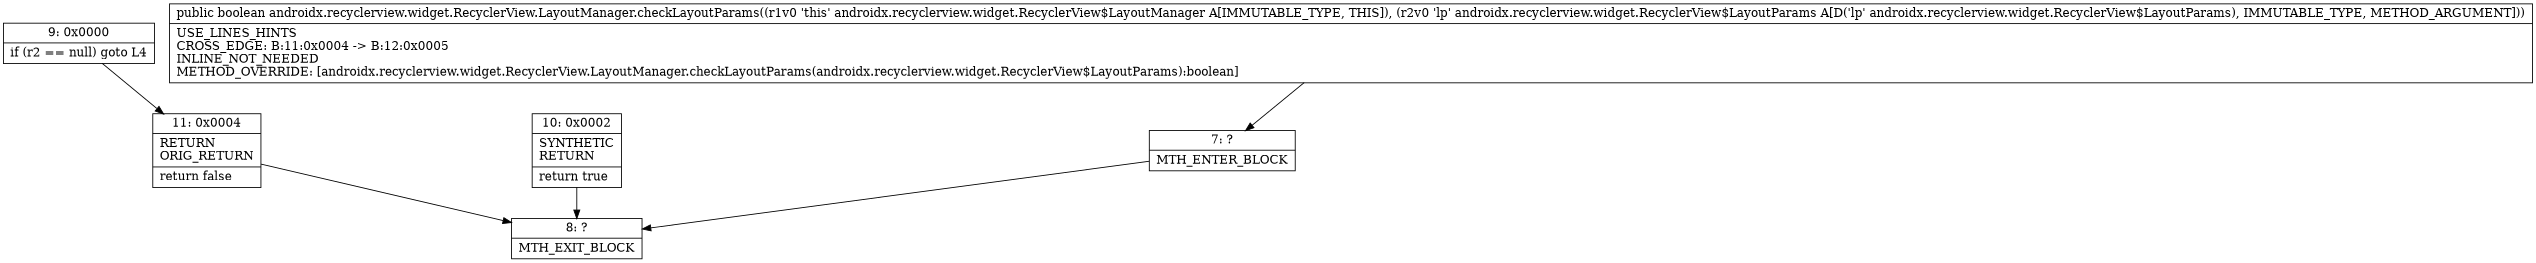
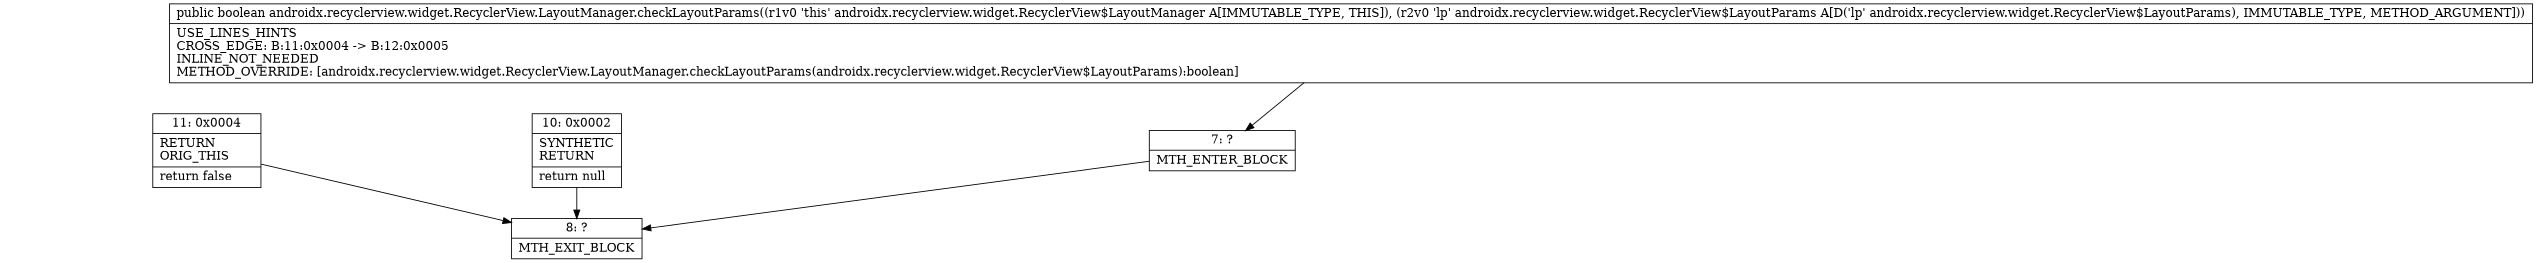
node "9: 0x0000": removed
node "11: 0x0004": text "ORIG_RETURN" -> "ORIG_THIS"
node "10: 0x0002": text "return true" -> "return null"
